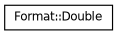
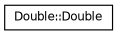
node "Format::Double": label "Format::Double" -> "Double::Double"
